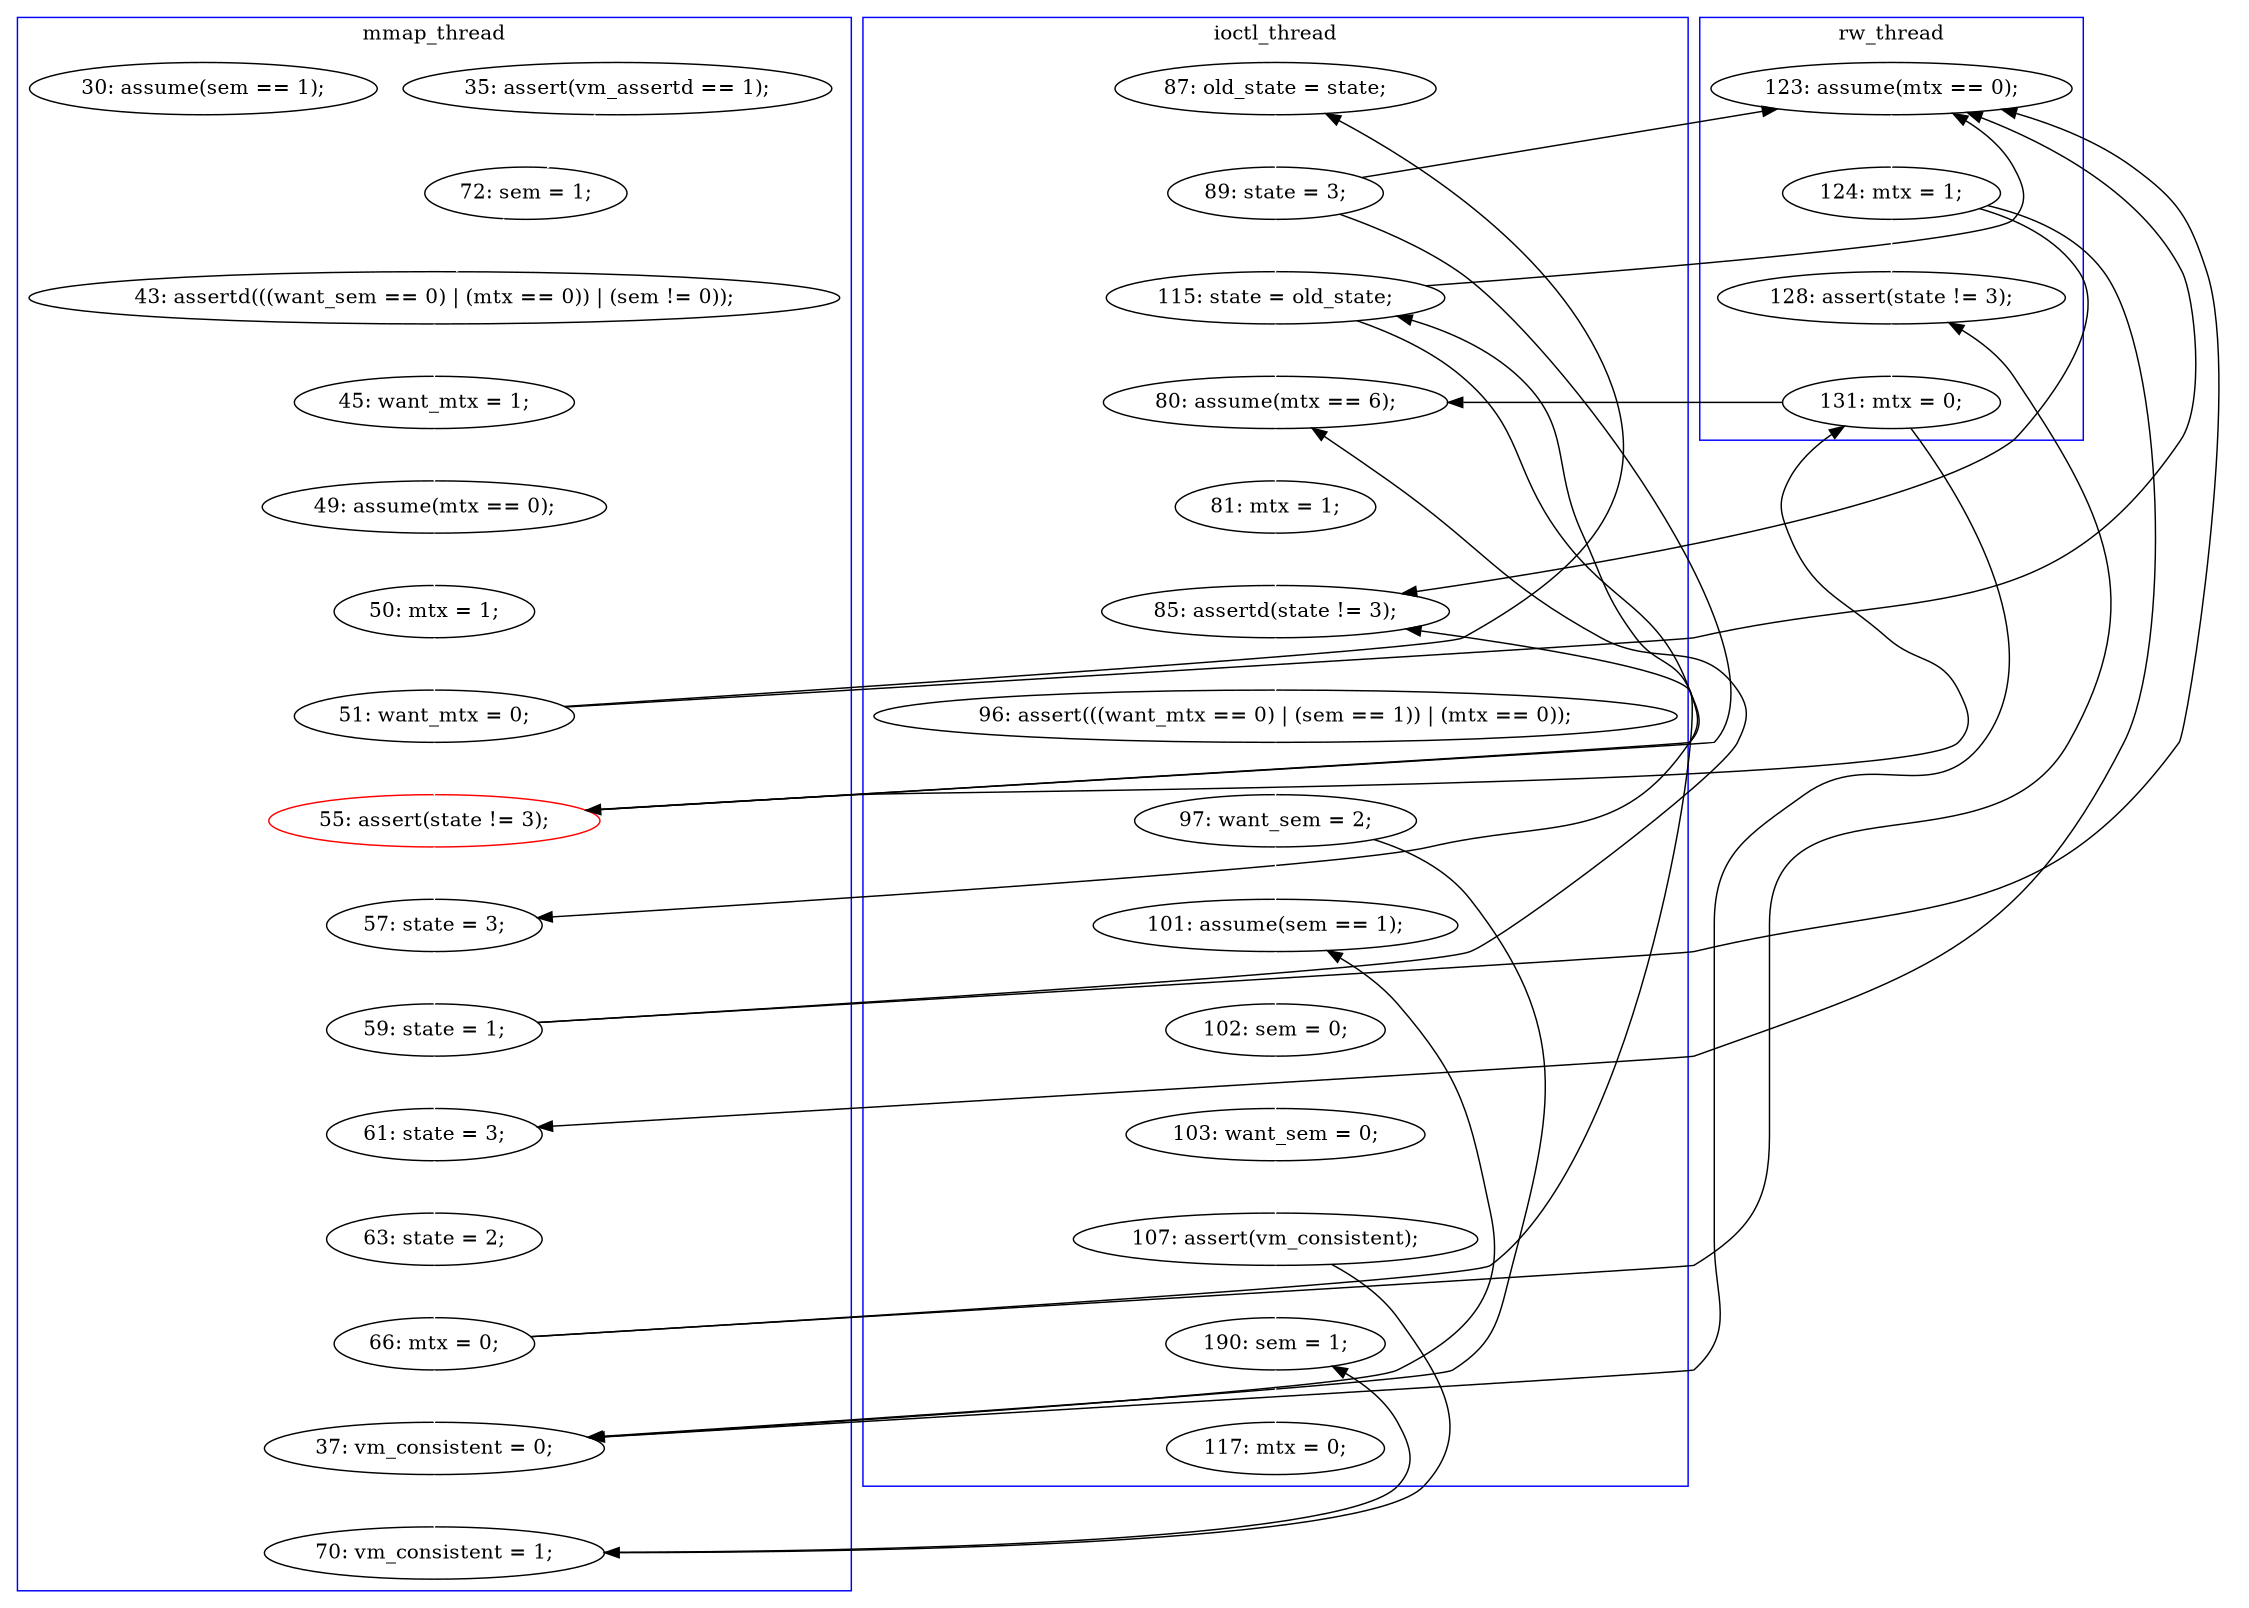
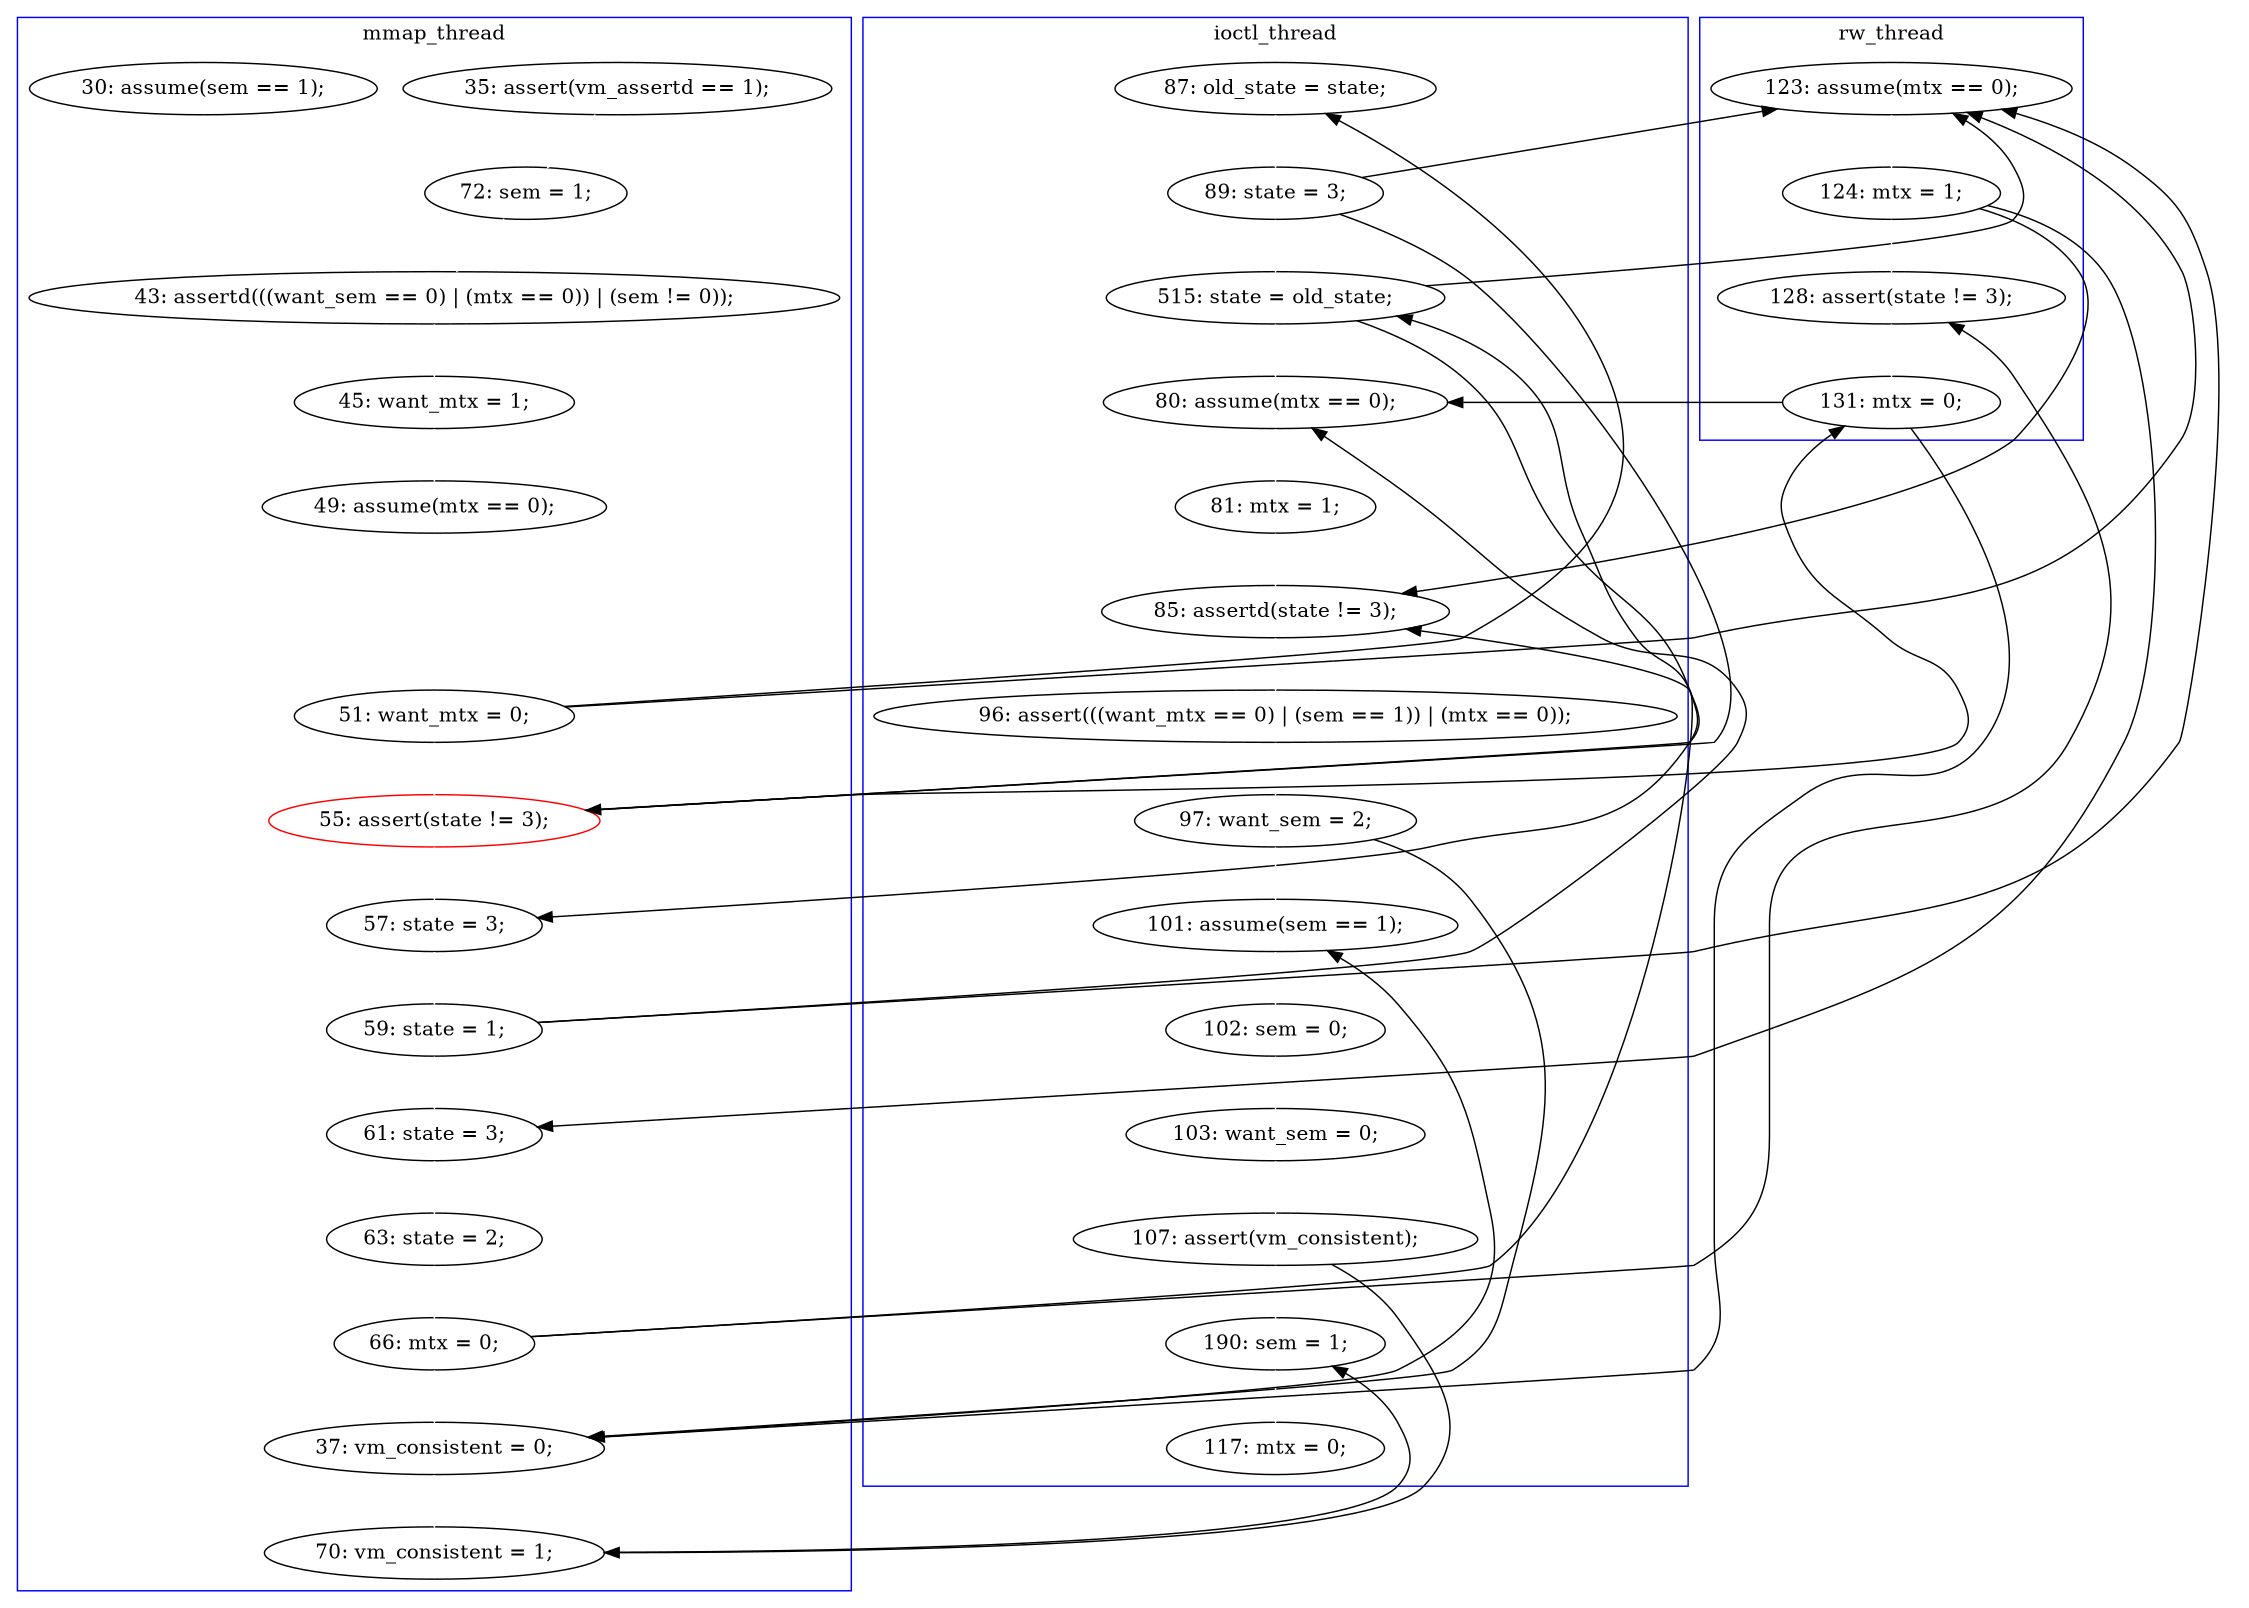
node "115: state = old_state;": label "115: state = old_state;" -> "515: state = old_state;"
node "80: assume(mtx == 6);": label "80: assume(mtx == 6);" -> "80: assume(mtx == 0);"
node "50: mtx = 1;": removed
